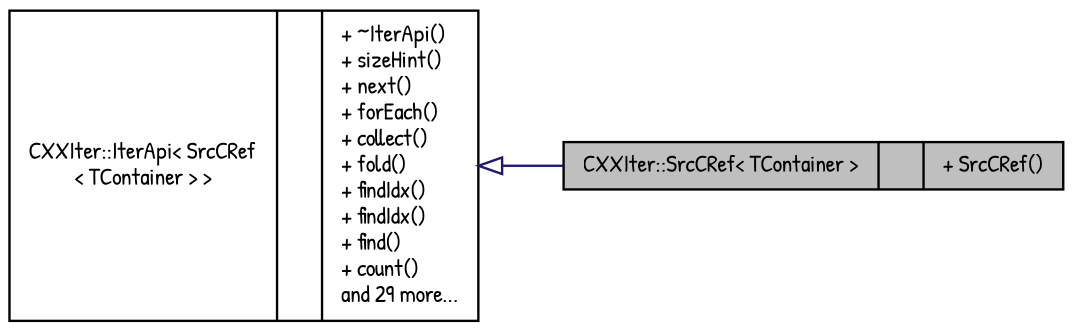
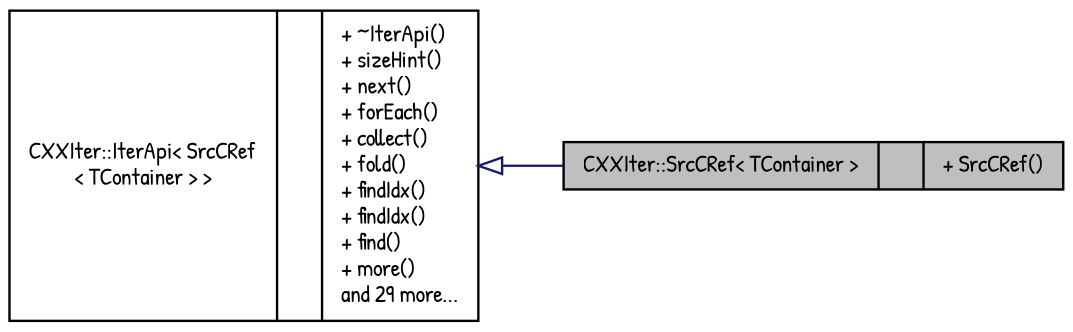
node "CXXIter::IterApi< SrcCRef": text "+ count()" -> "+ more()"
